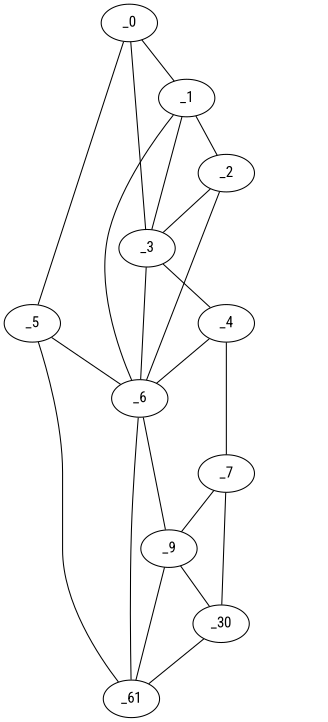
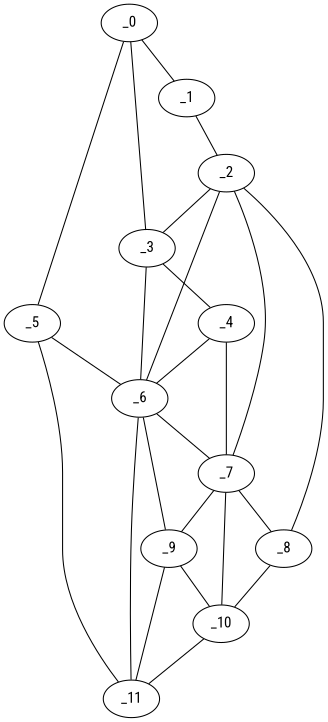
edge "_1" -- "_3": removed
edge "_1" -- "_6": now "_7" -- "_6"
edge "_2" -- "_7": added
node "_8": added
node "_30": label "_30" -> "_10"
node "_61": label "_61" -> "_11"
